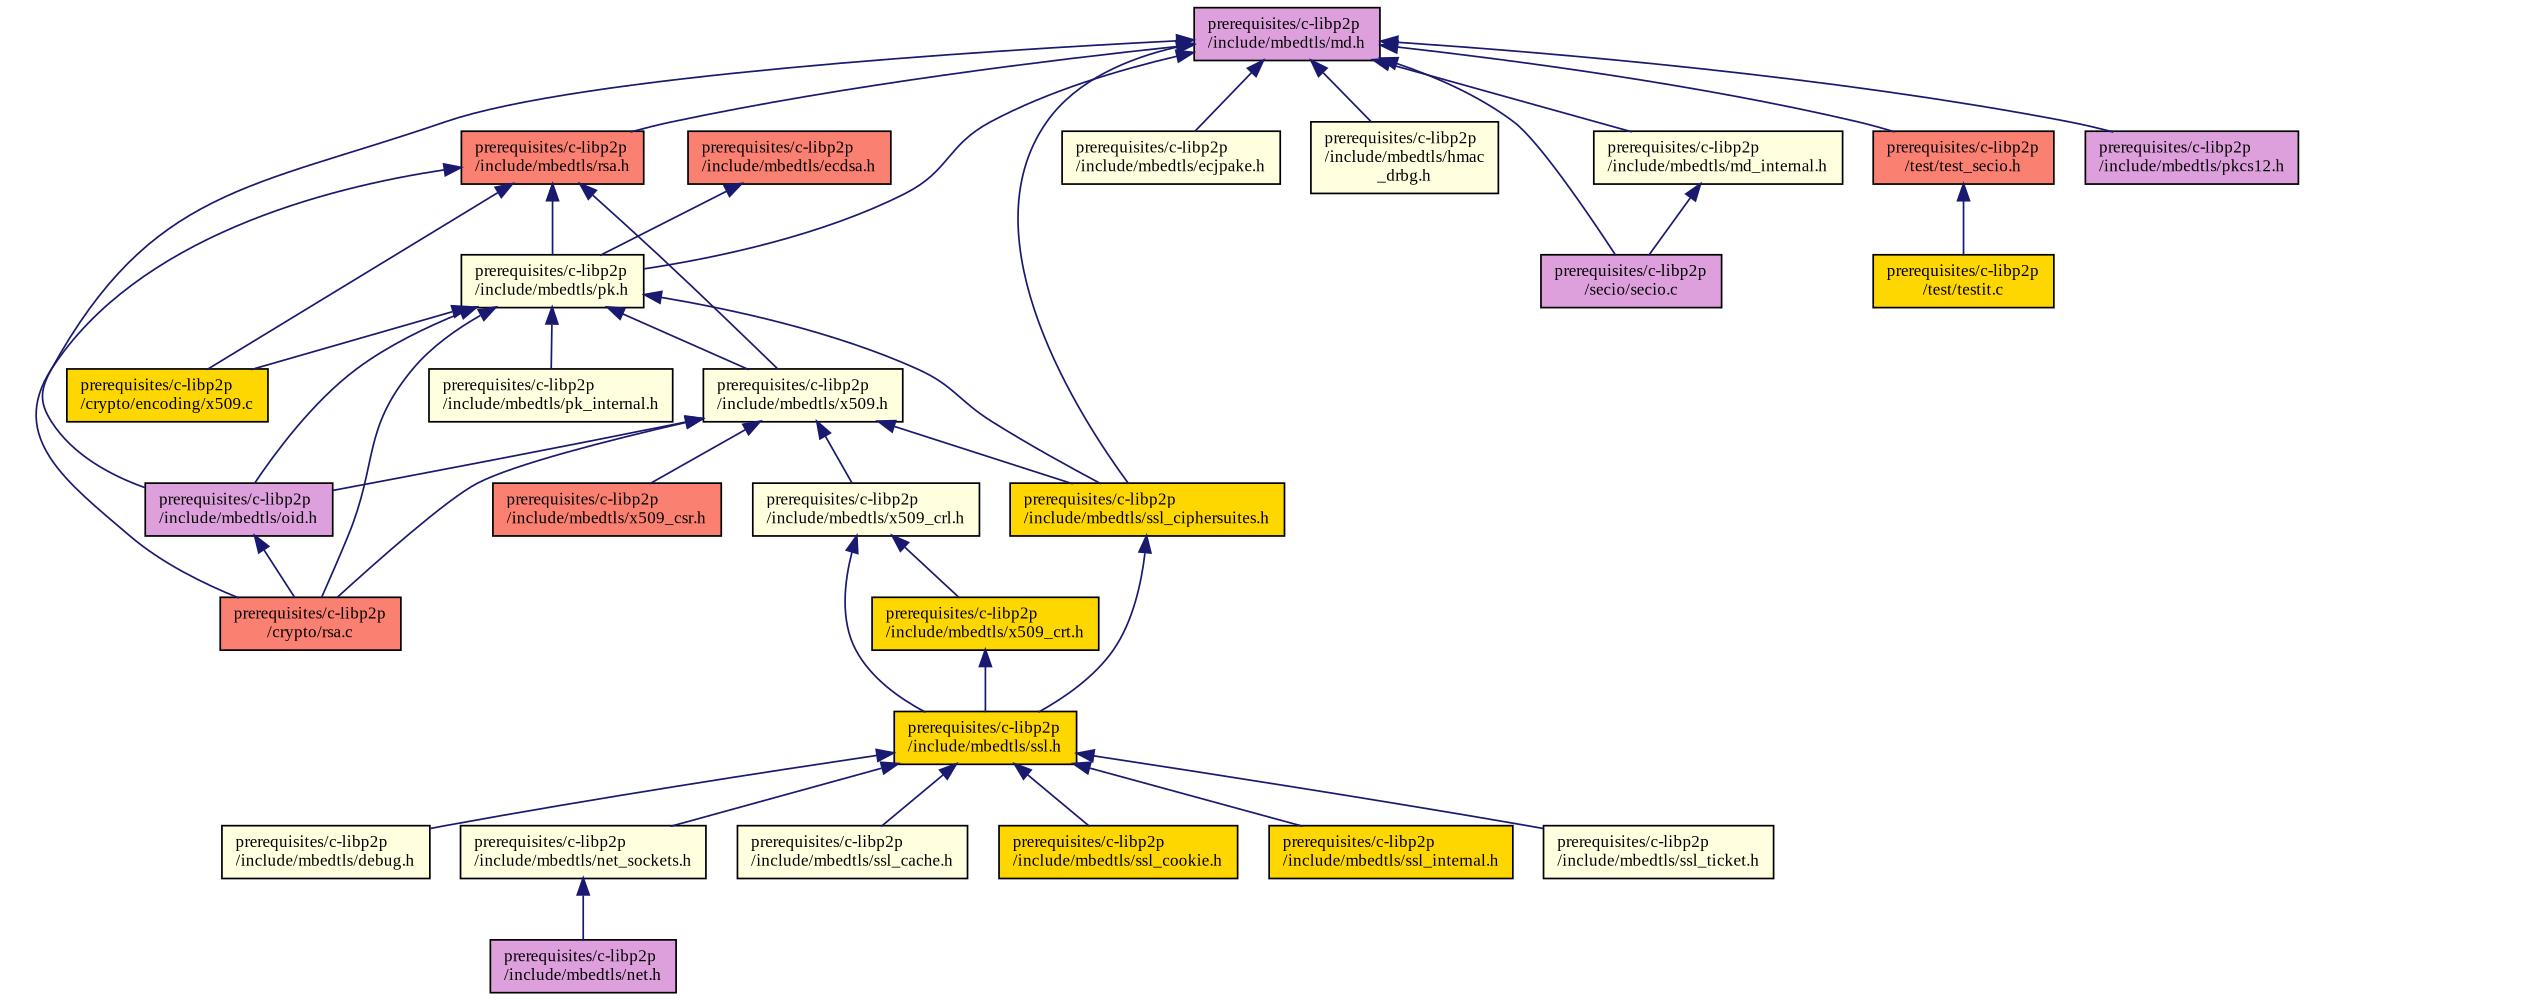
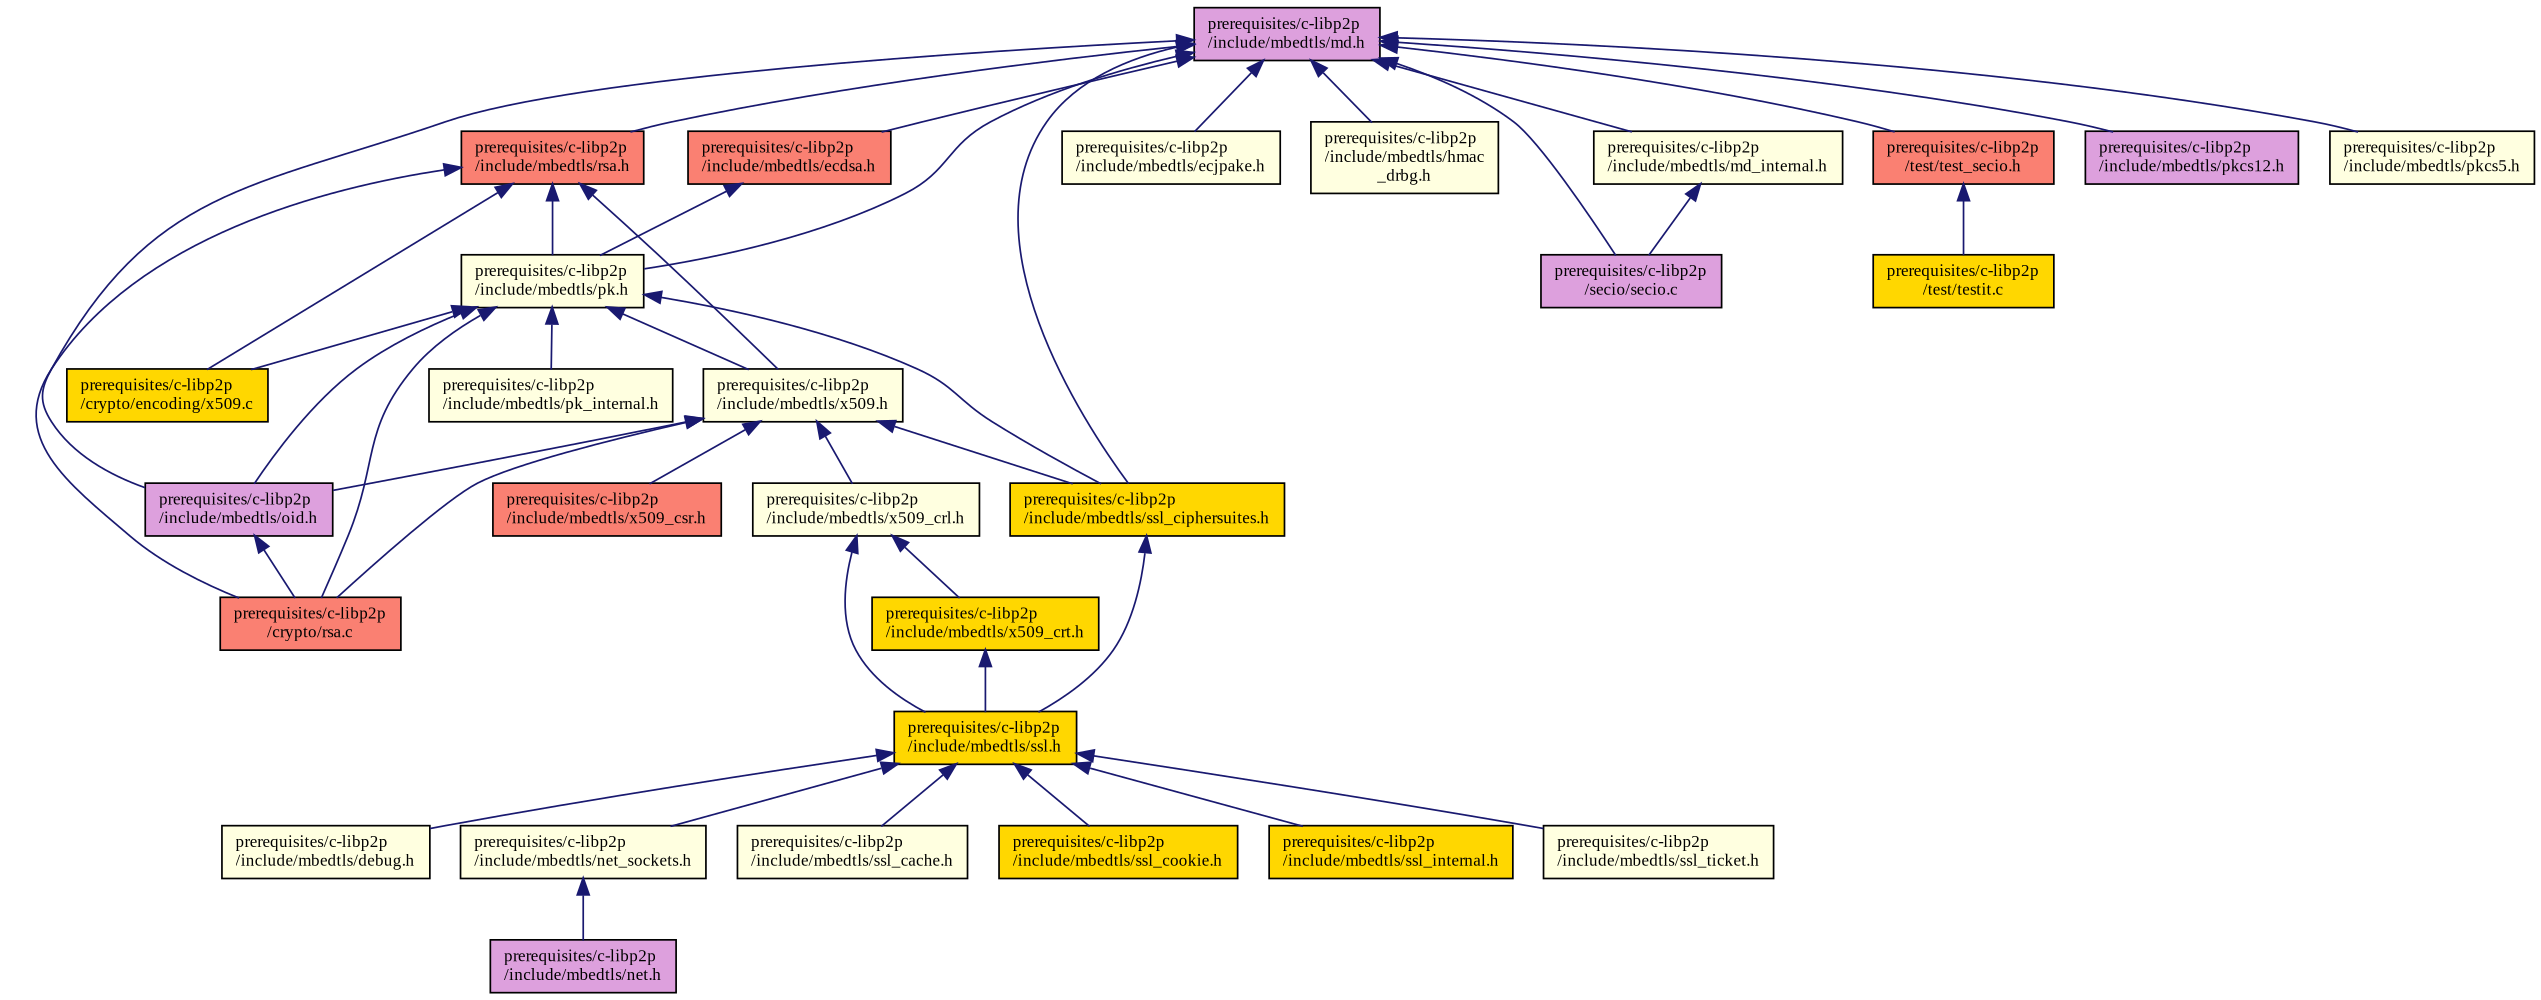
edge "prerequisites/c-libp2p /include/mbedtls/ecdsa.h" -> "prerequisites/c-libp2p /include/mbedtls/md.h": added
node "prerequisites/c-libp2p /include/mbedtls/pkcs5.h": added
